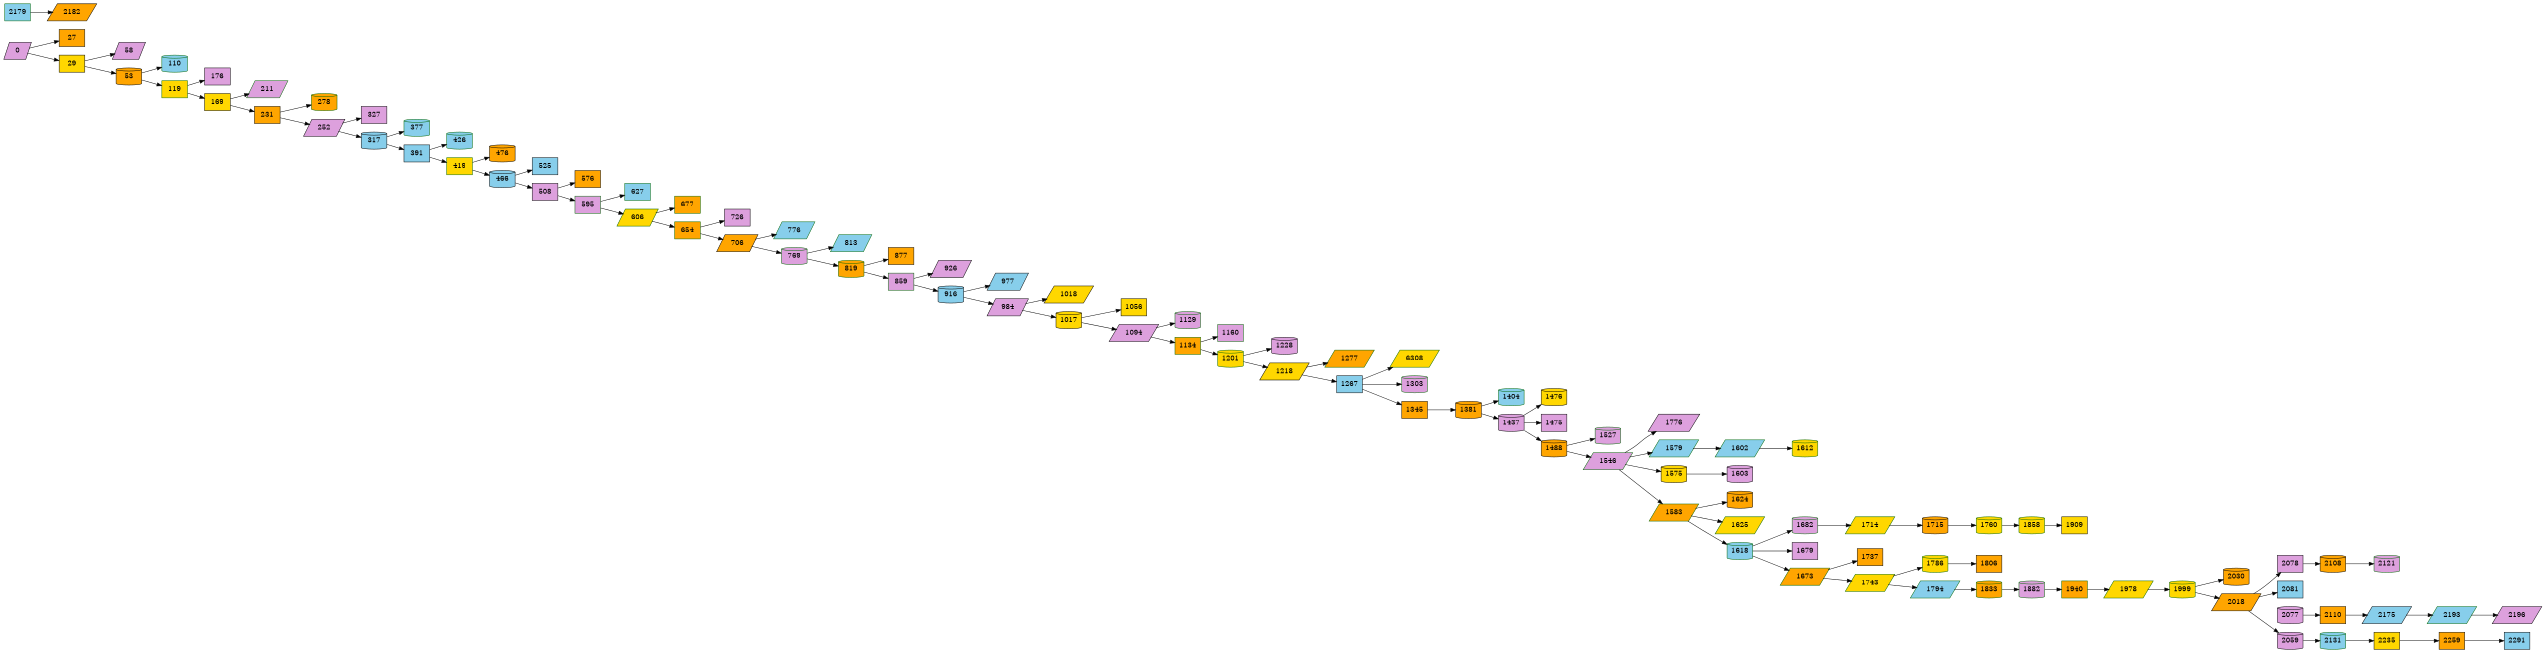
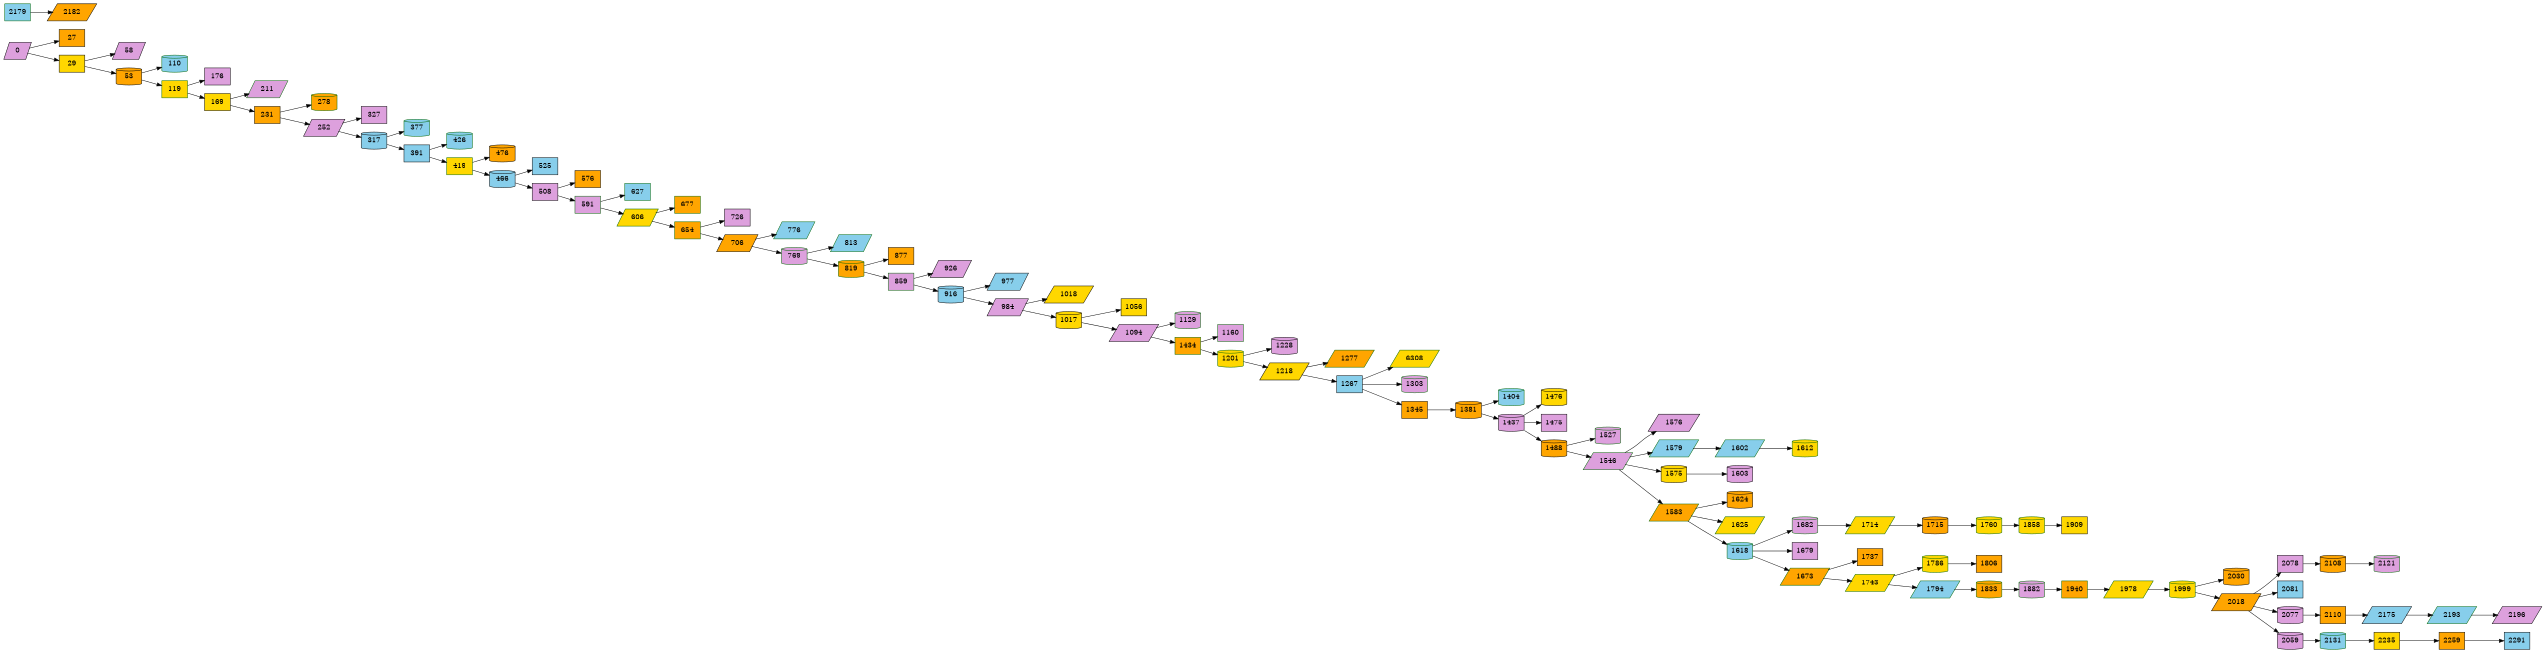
node "595": label "595" -> "591"
node "1134": label "1134" -> "1434"
node "1776": label "1776" -> "1576"
edge "2018" -> "2077": added
